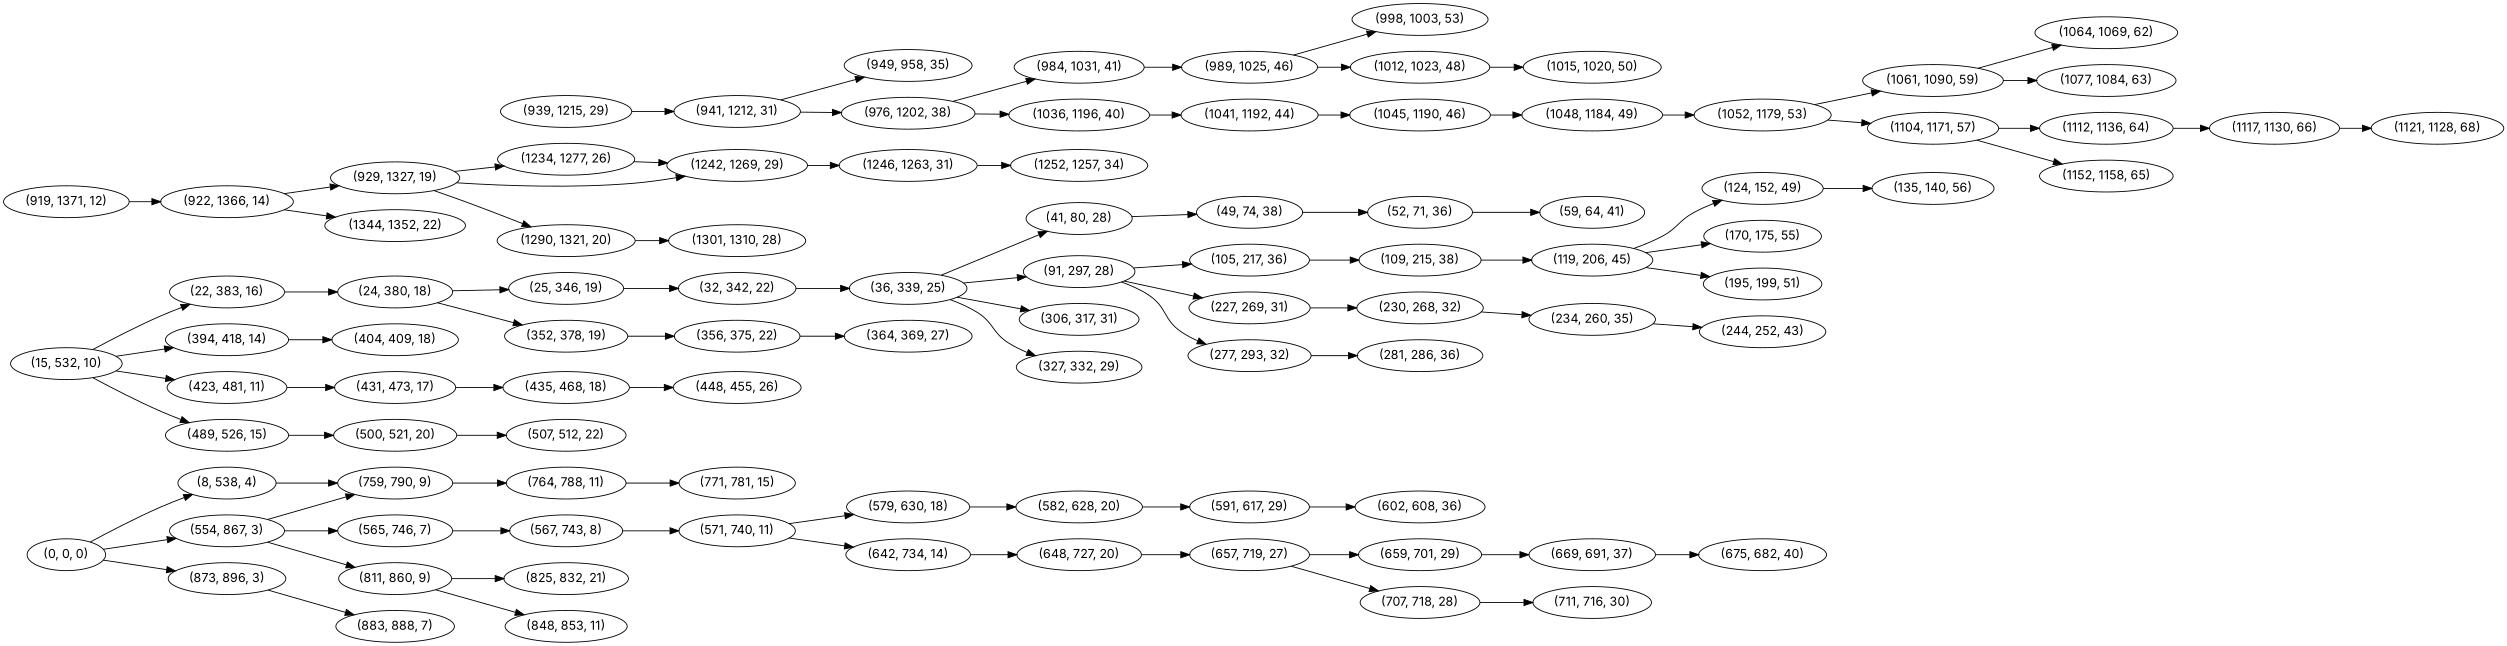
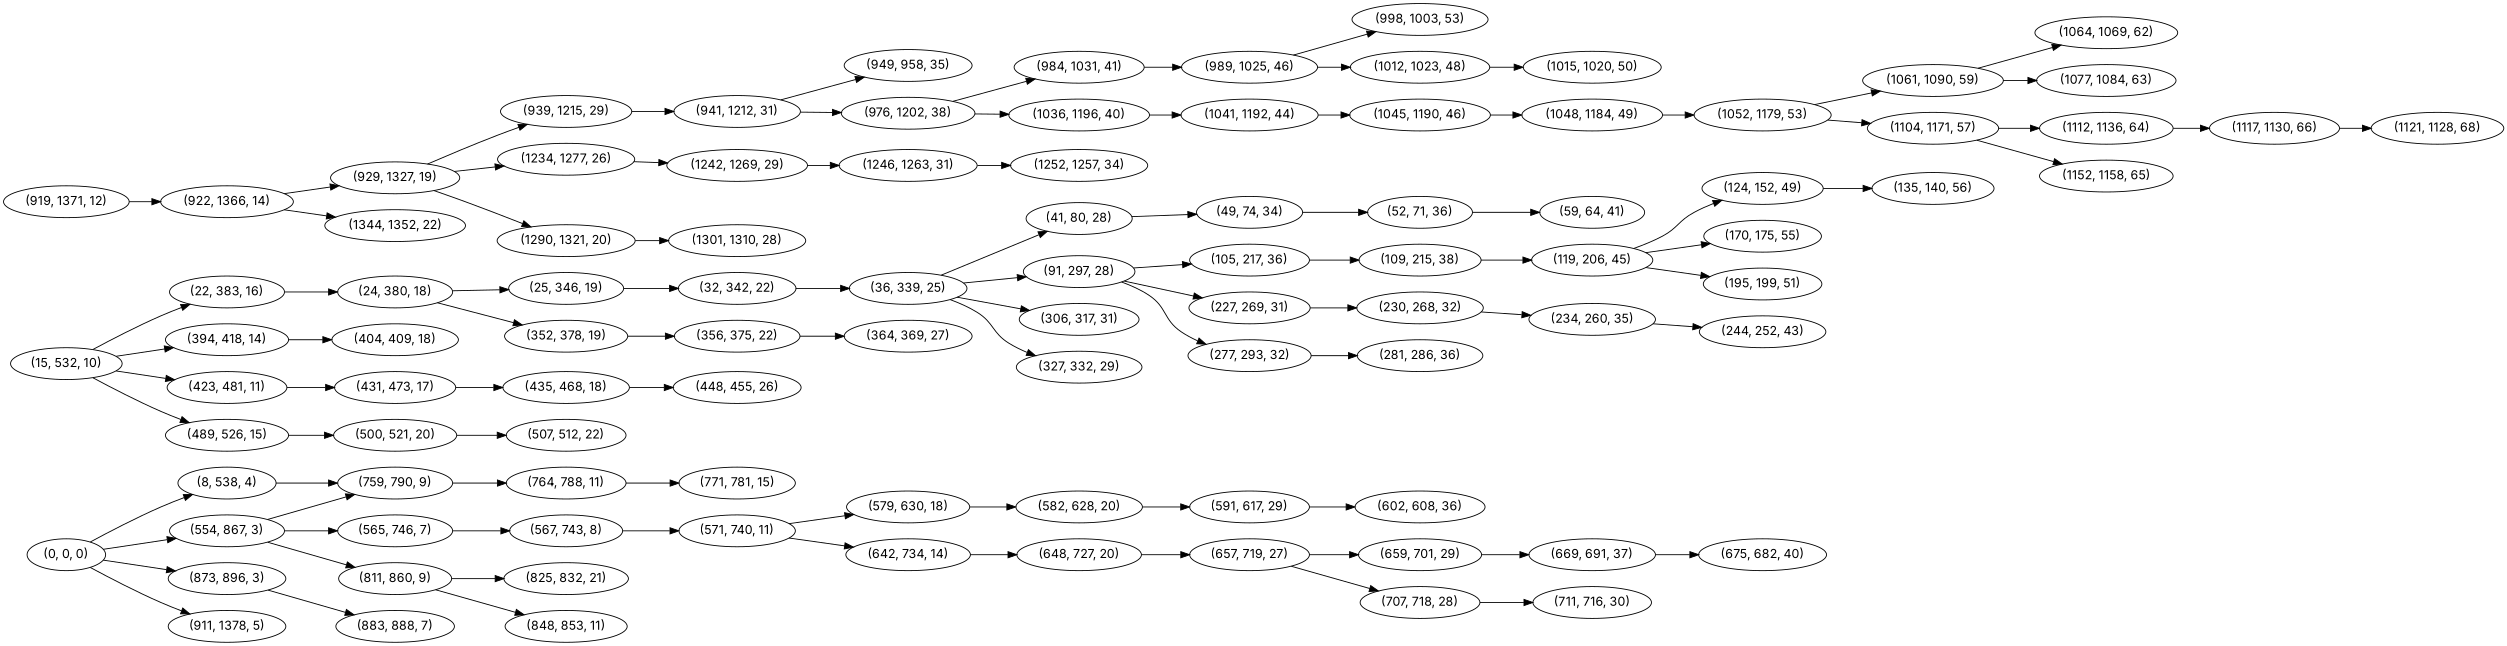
edge "(929, 1327, 19)" -> "(1242, 1269, 29)": now "(929, 1327, 19)" -> "(939, 1215, 29)"
node "(49, 74, 38)": label "(49, 74, 38)" -> "(49, 74, 34)"
node "(911, 1378, 5)": added
